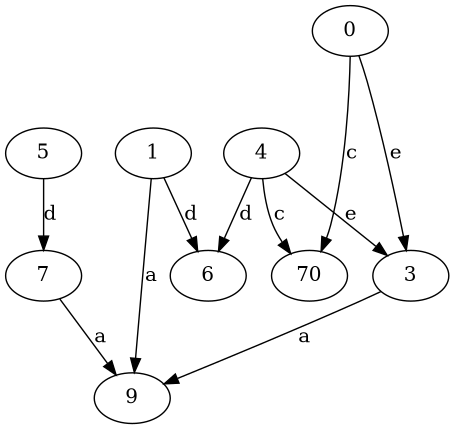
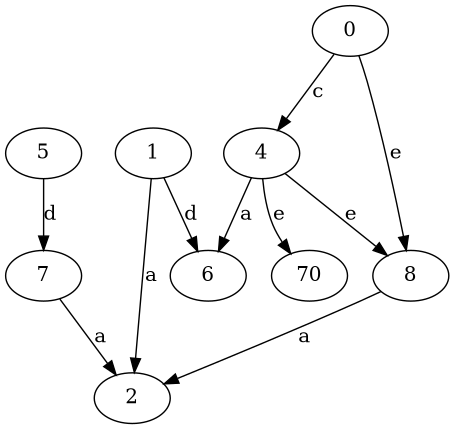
edge "0" -> "70": now "0" -> "4"
edge "4" -> "6": label "d" -> "a"
edge "4" -> "70": label "c" -> "e"
node "3": label "3" -> "8"
node "9": label "9" -> "2"
